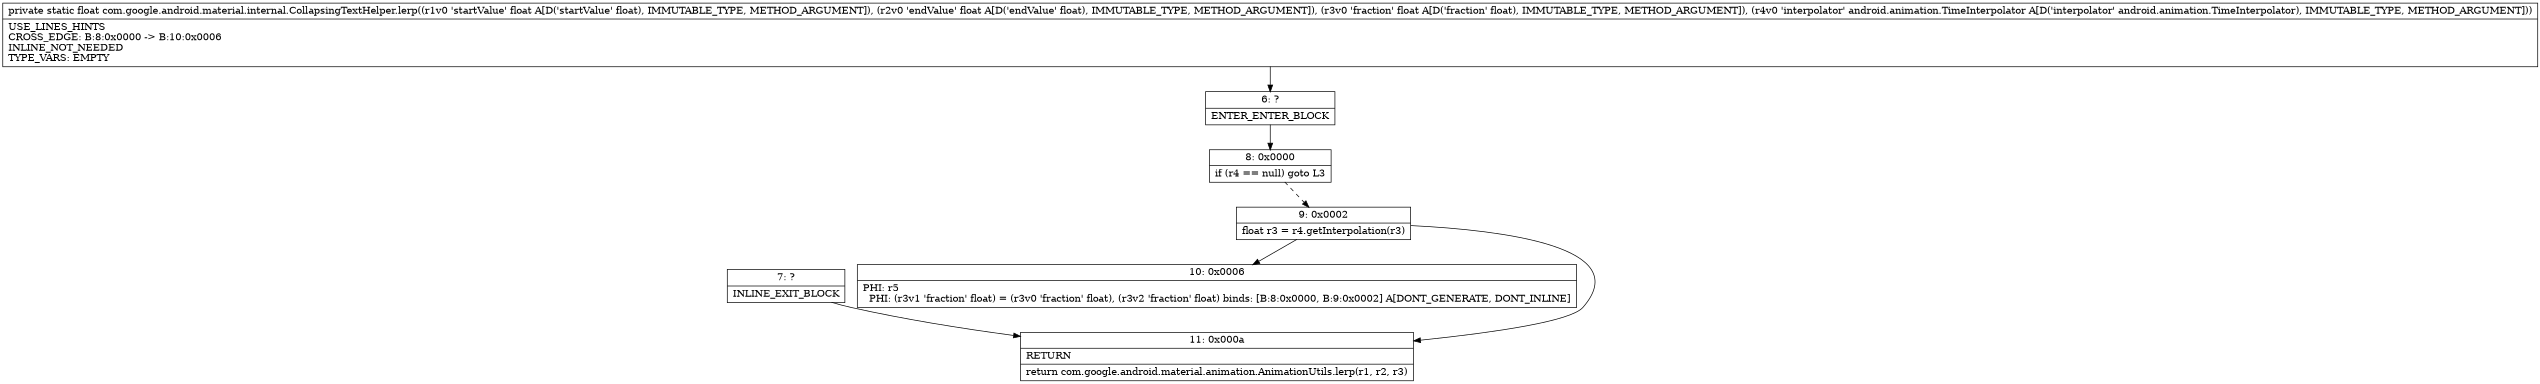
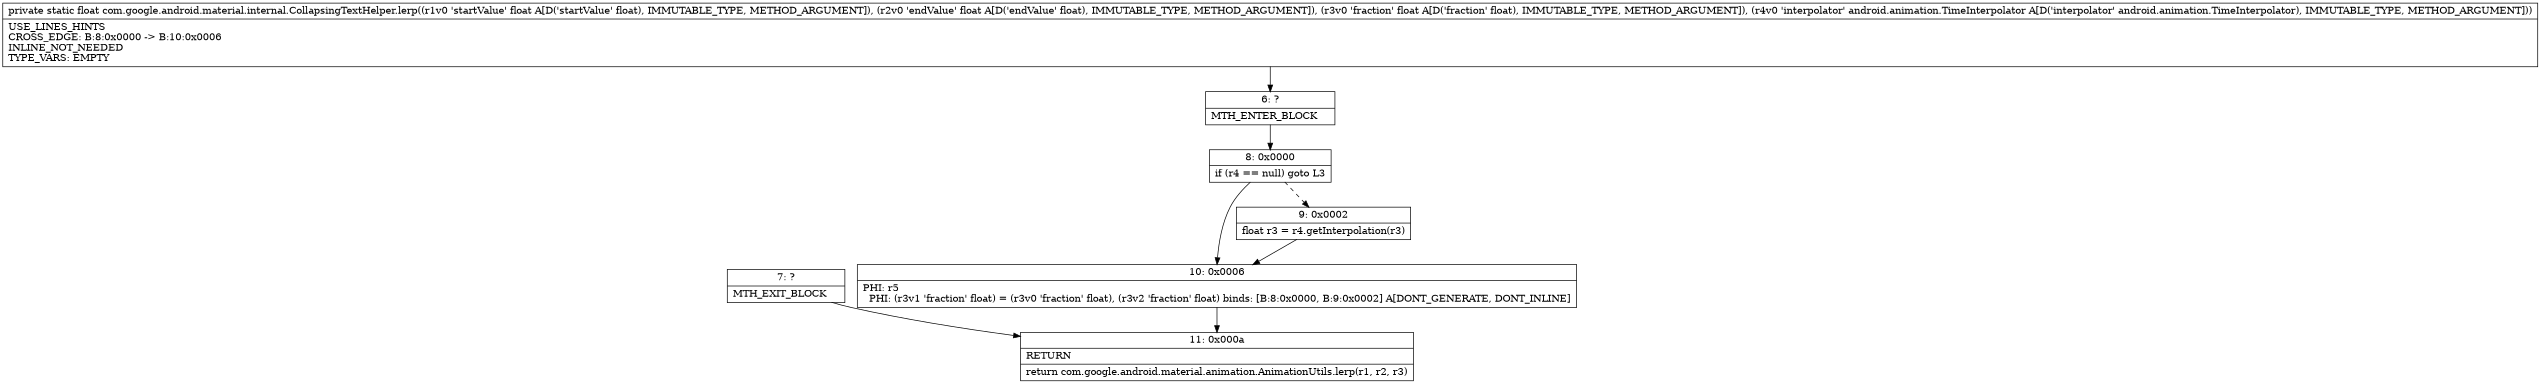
node "6: ?": text "ENTER_ENTER_BLOCK" -> "MTH_ENTER_BLOCK"
edge "8: 0x0000" -> "10: 0x0006": added
edge "9: 0x0002" -> "11: 0x000a": now "10: 0x0006" -> "11: 0x000a"
node "7: ?": text "INLINE_EXIT_BLOCK" -> "MTH_EXIT_BLOCK"
